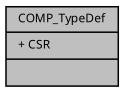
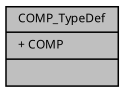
node "COMP_TypeDef": text "+ CSR" -> "+ COMP"
